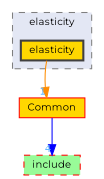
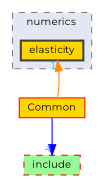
cluster "elasticity": label "elasticity" -> "numerics"
edge "elasticity" -> "Common": reversed
